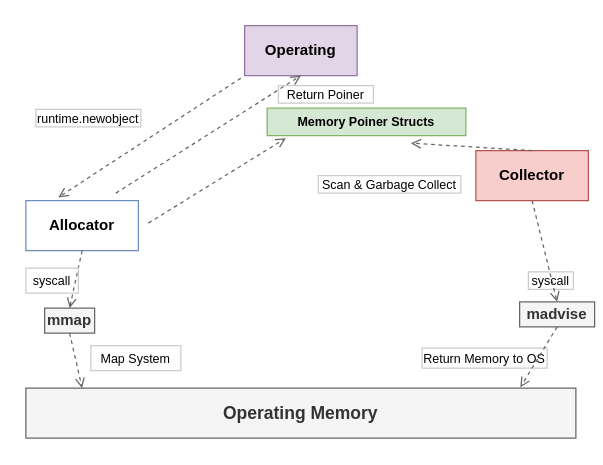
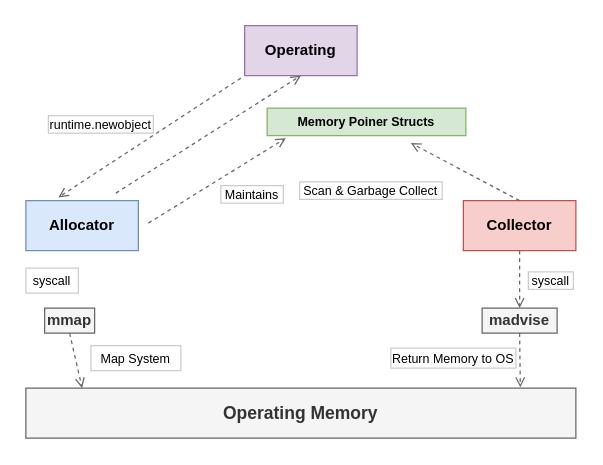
node "Return Poiner": removed
node "runtime.newobject": moved (88, 118) -> (101, 124)
node "Collector": moved (532, 176) -> (519, 226)
node "Scan & Garbage Collect": moved (389, 184) -> (371, 191)
node "Maintains": added
node "Allocator": fillcolor #ffffff -> #dae8fc
edge "Allocator" -> "mmap": removed
node "madvise": moved (557, 314) -> (519, 321)
node "Return Memory to OS": moved (484, 358) -> (453, 358)
